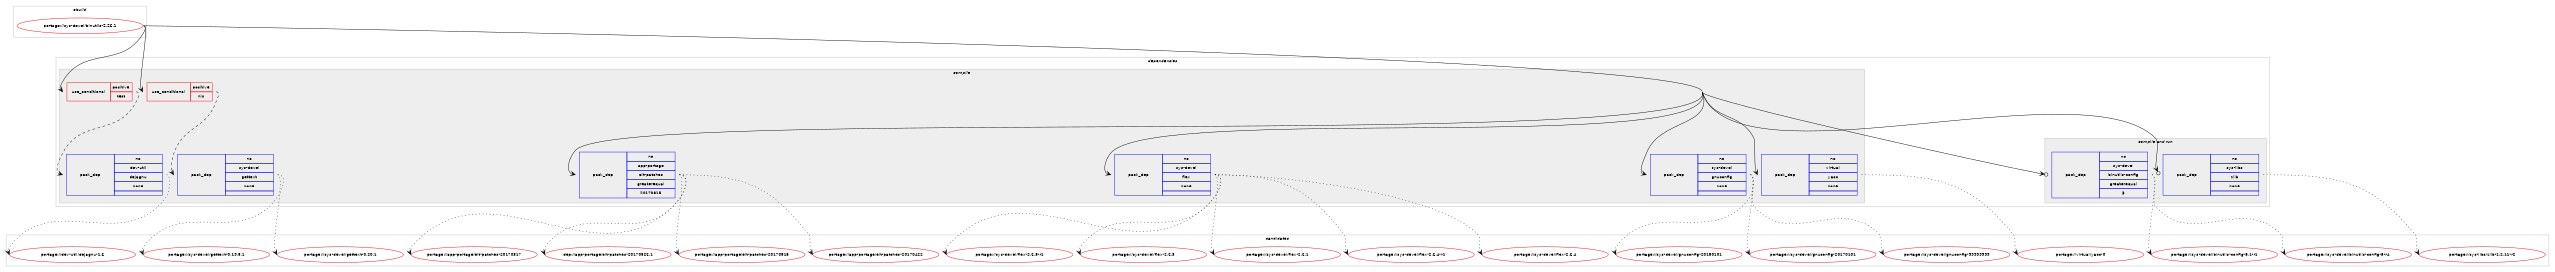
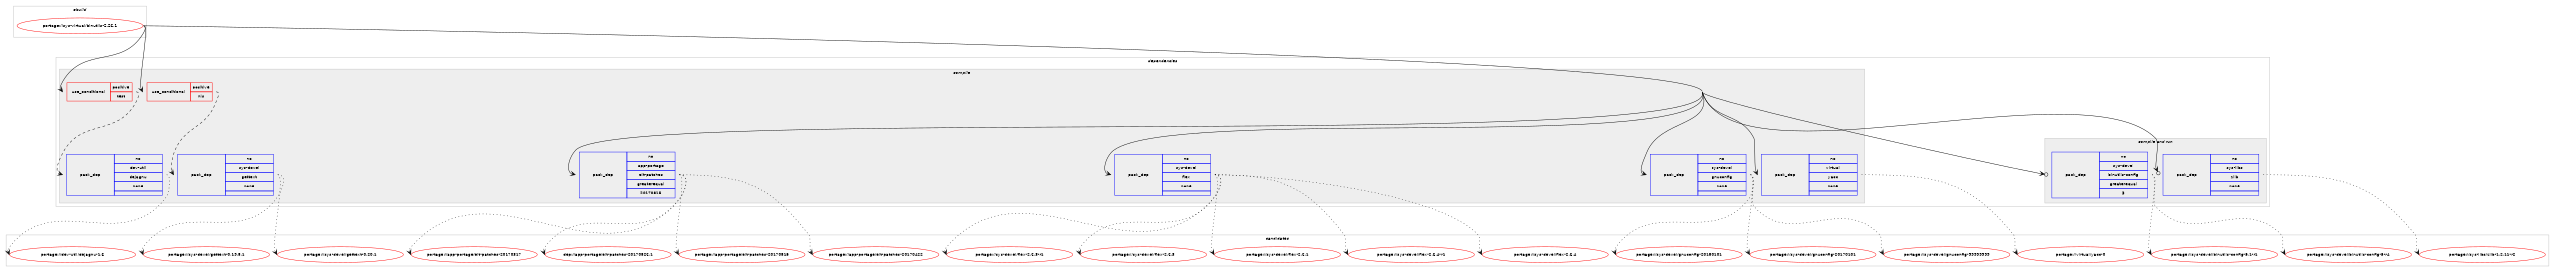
node "portage://sys-devel/binutils-2.26.1": label "portage://sys-devel/binutils-2.26.1" -> "portage://sys-virtual/binutils-2.26.1"
